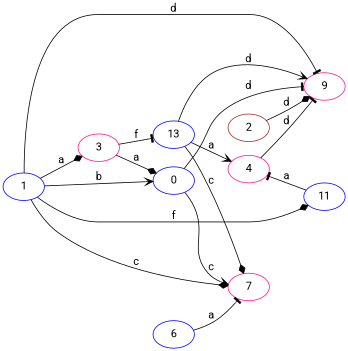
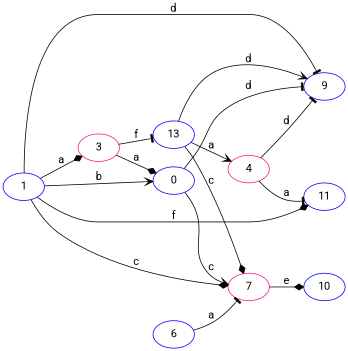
node "9": color deeppink -> blue
node "2": removed
edge "11" -> "4": reversed
node "10": added
